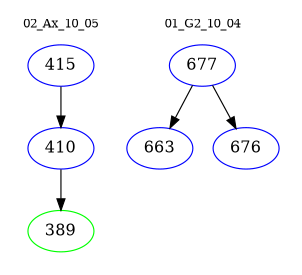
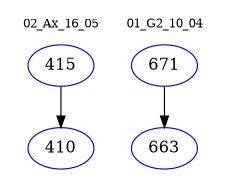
cluster "02_Ax_10_05": label "02_Ax_10_05" -> "02_Ax_16_05"
node "677": label "677" -> "671"
node "676": removed
node "389": removed
